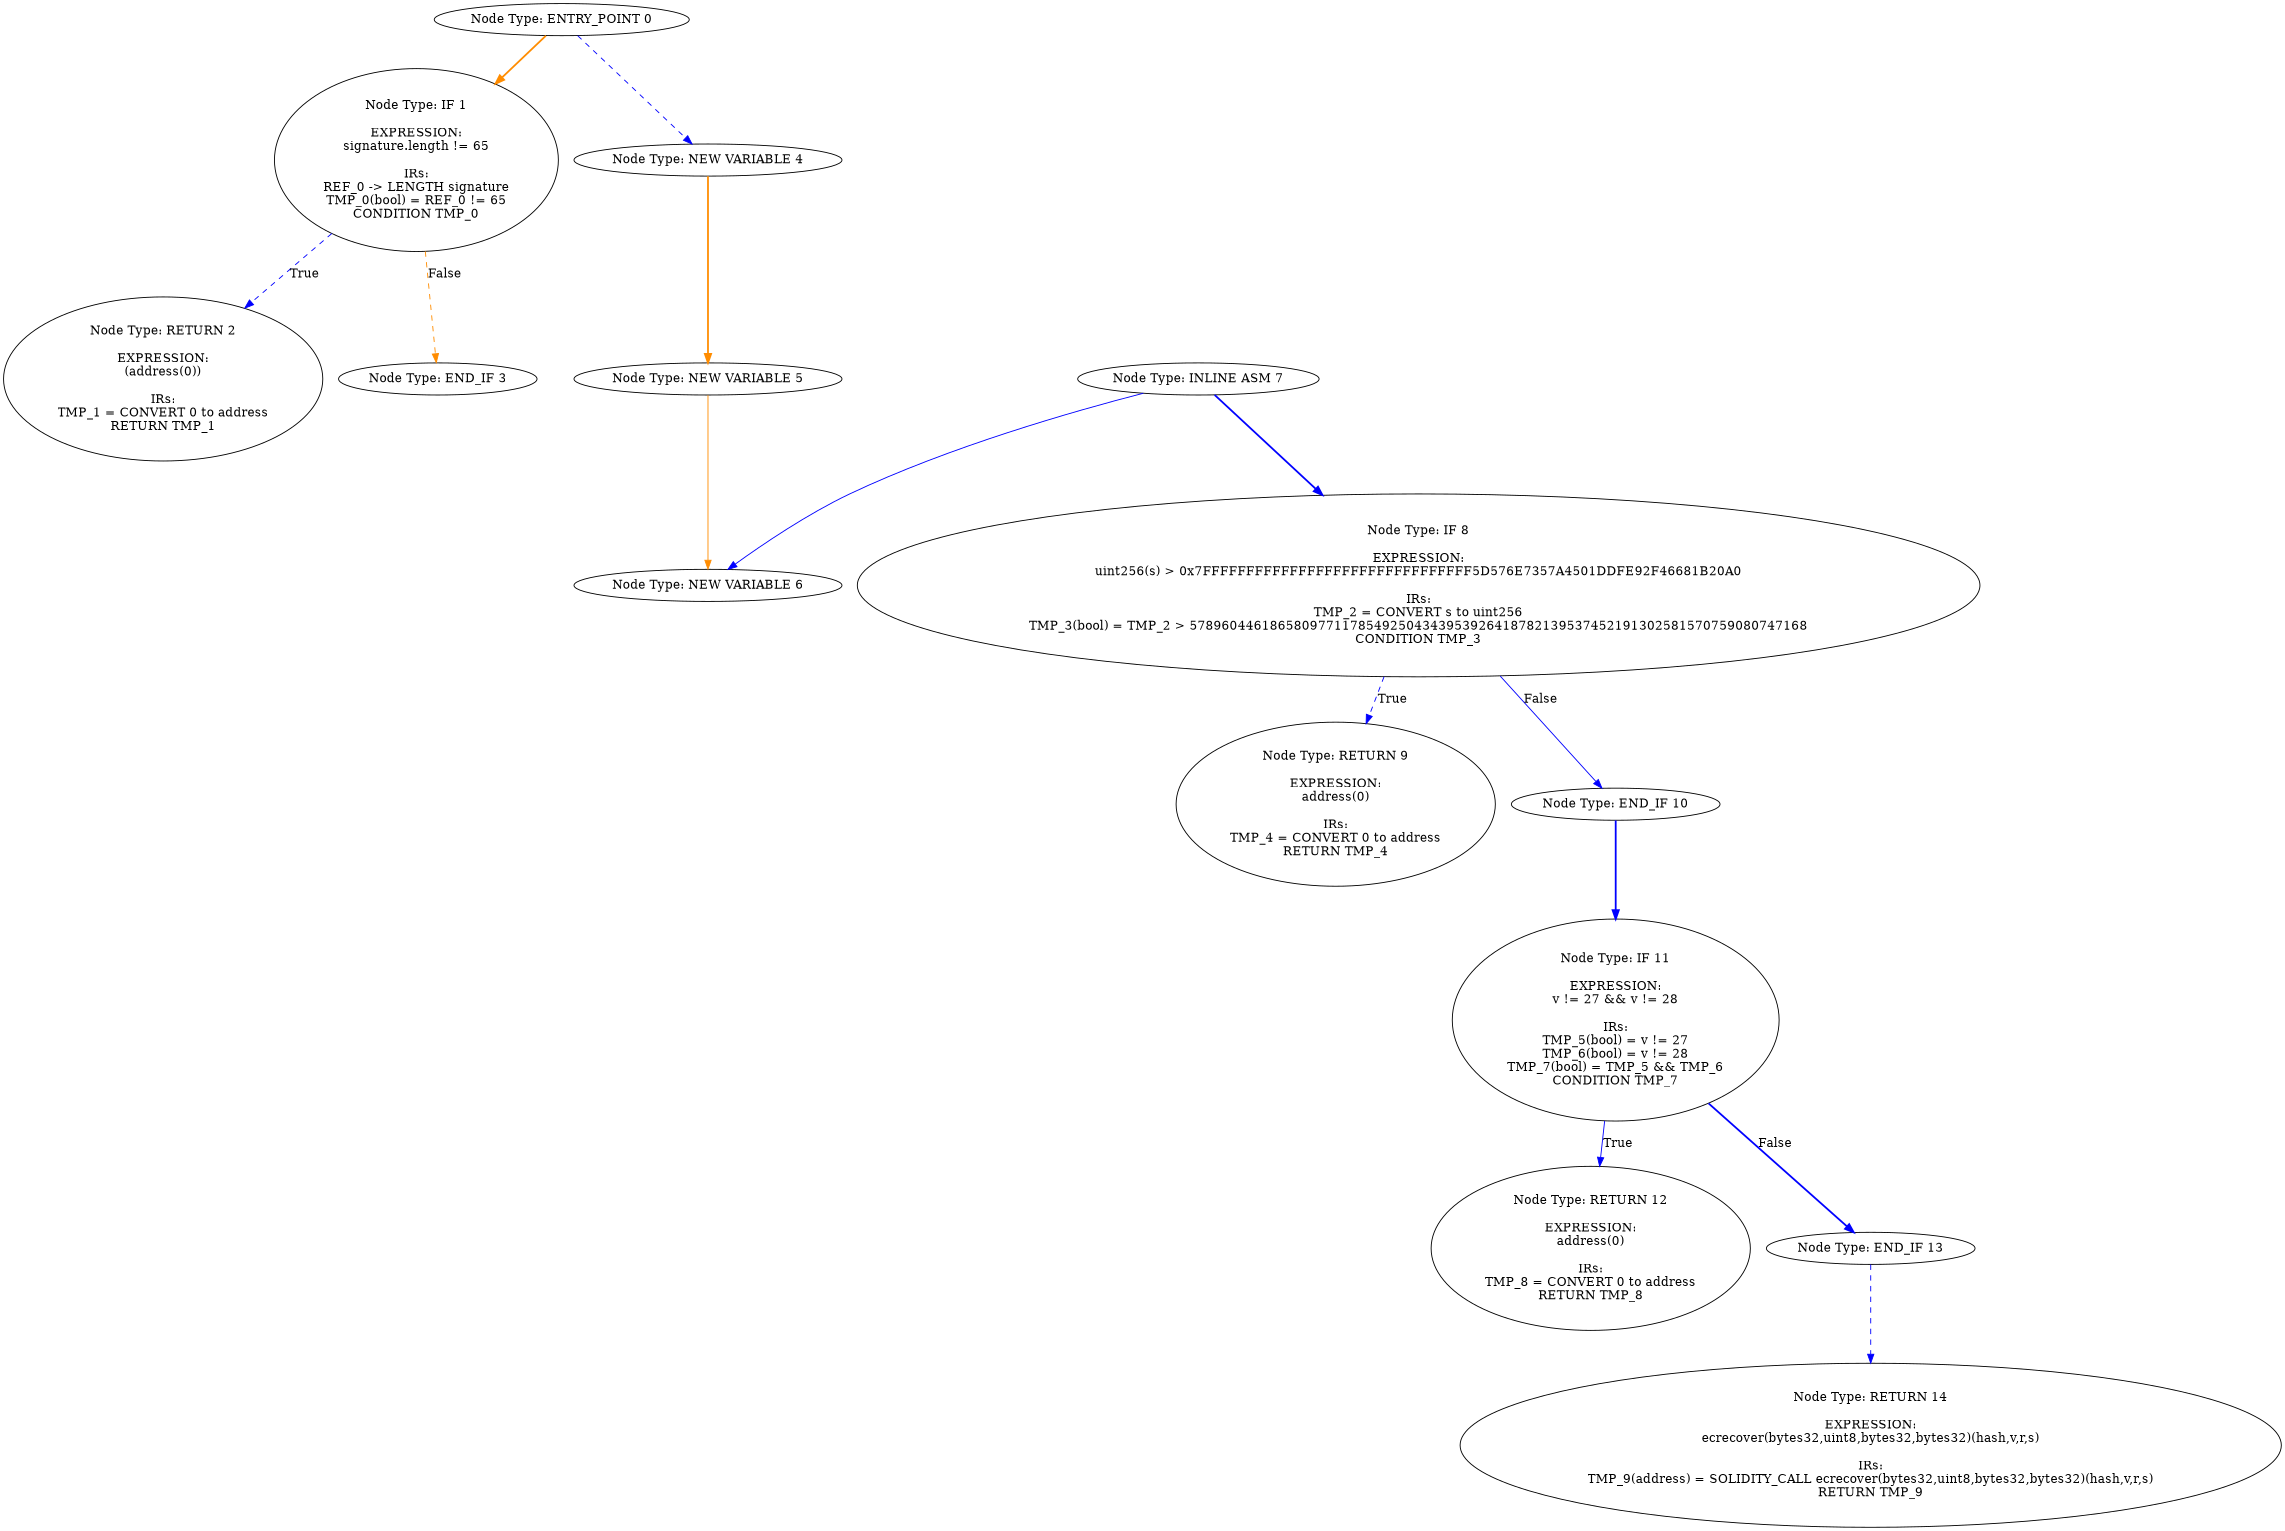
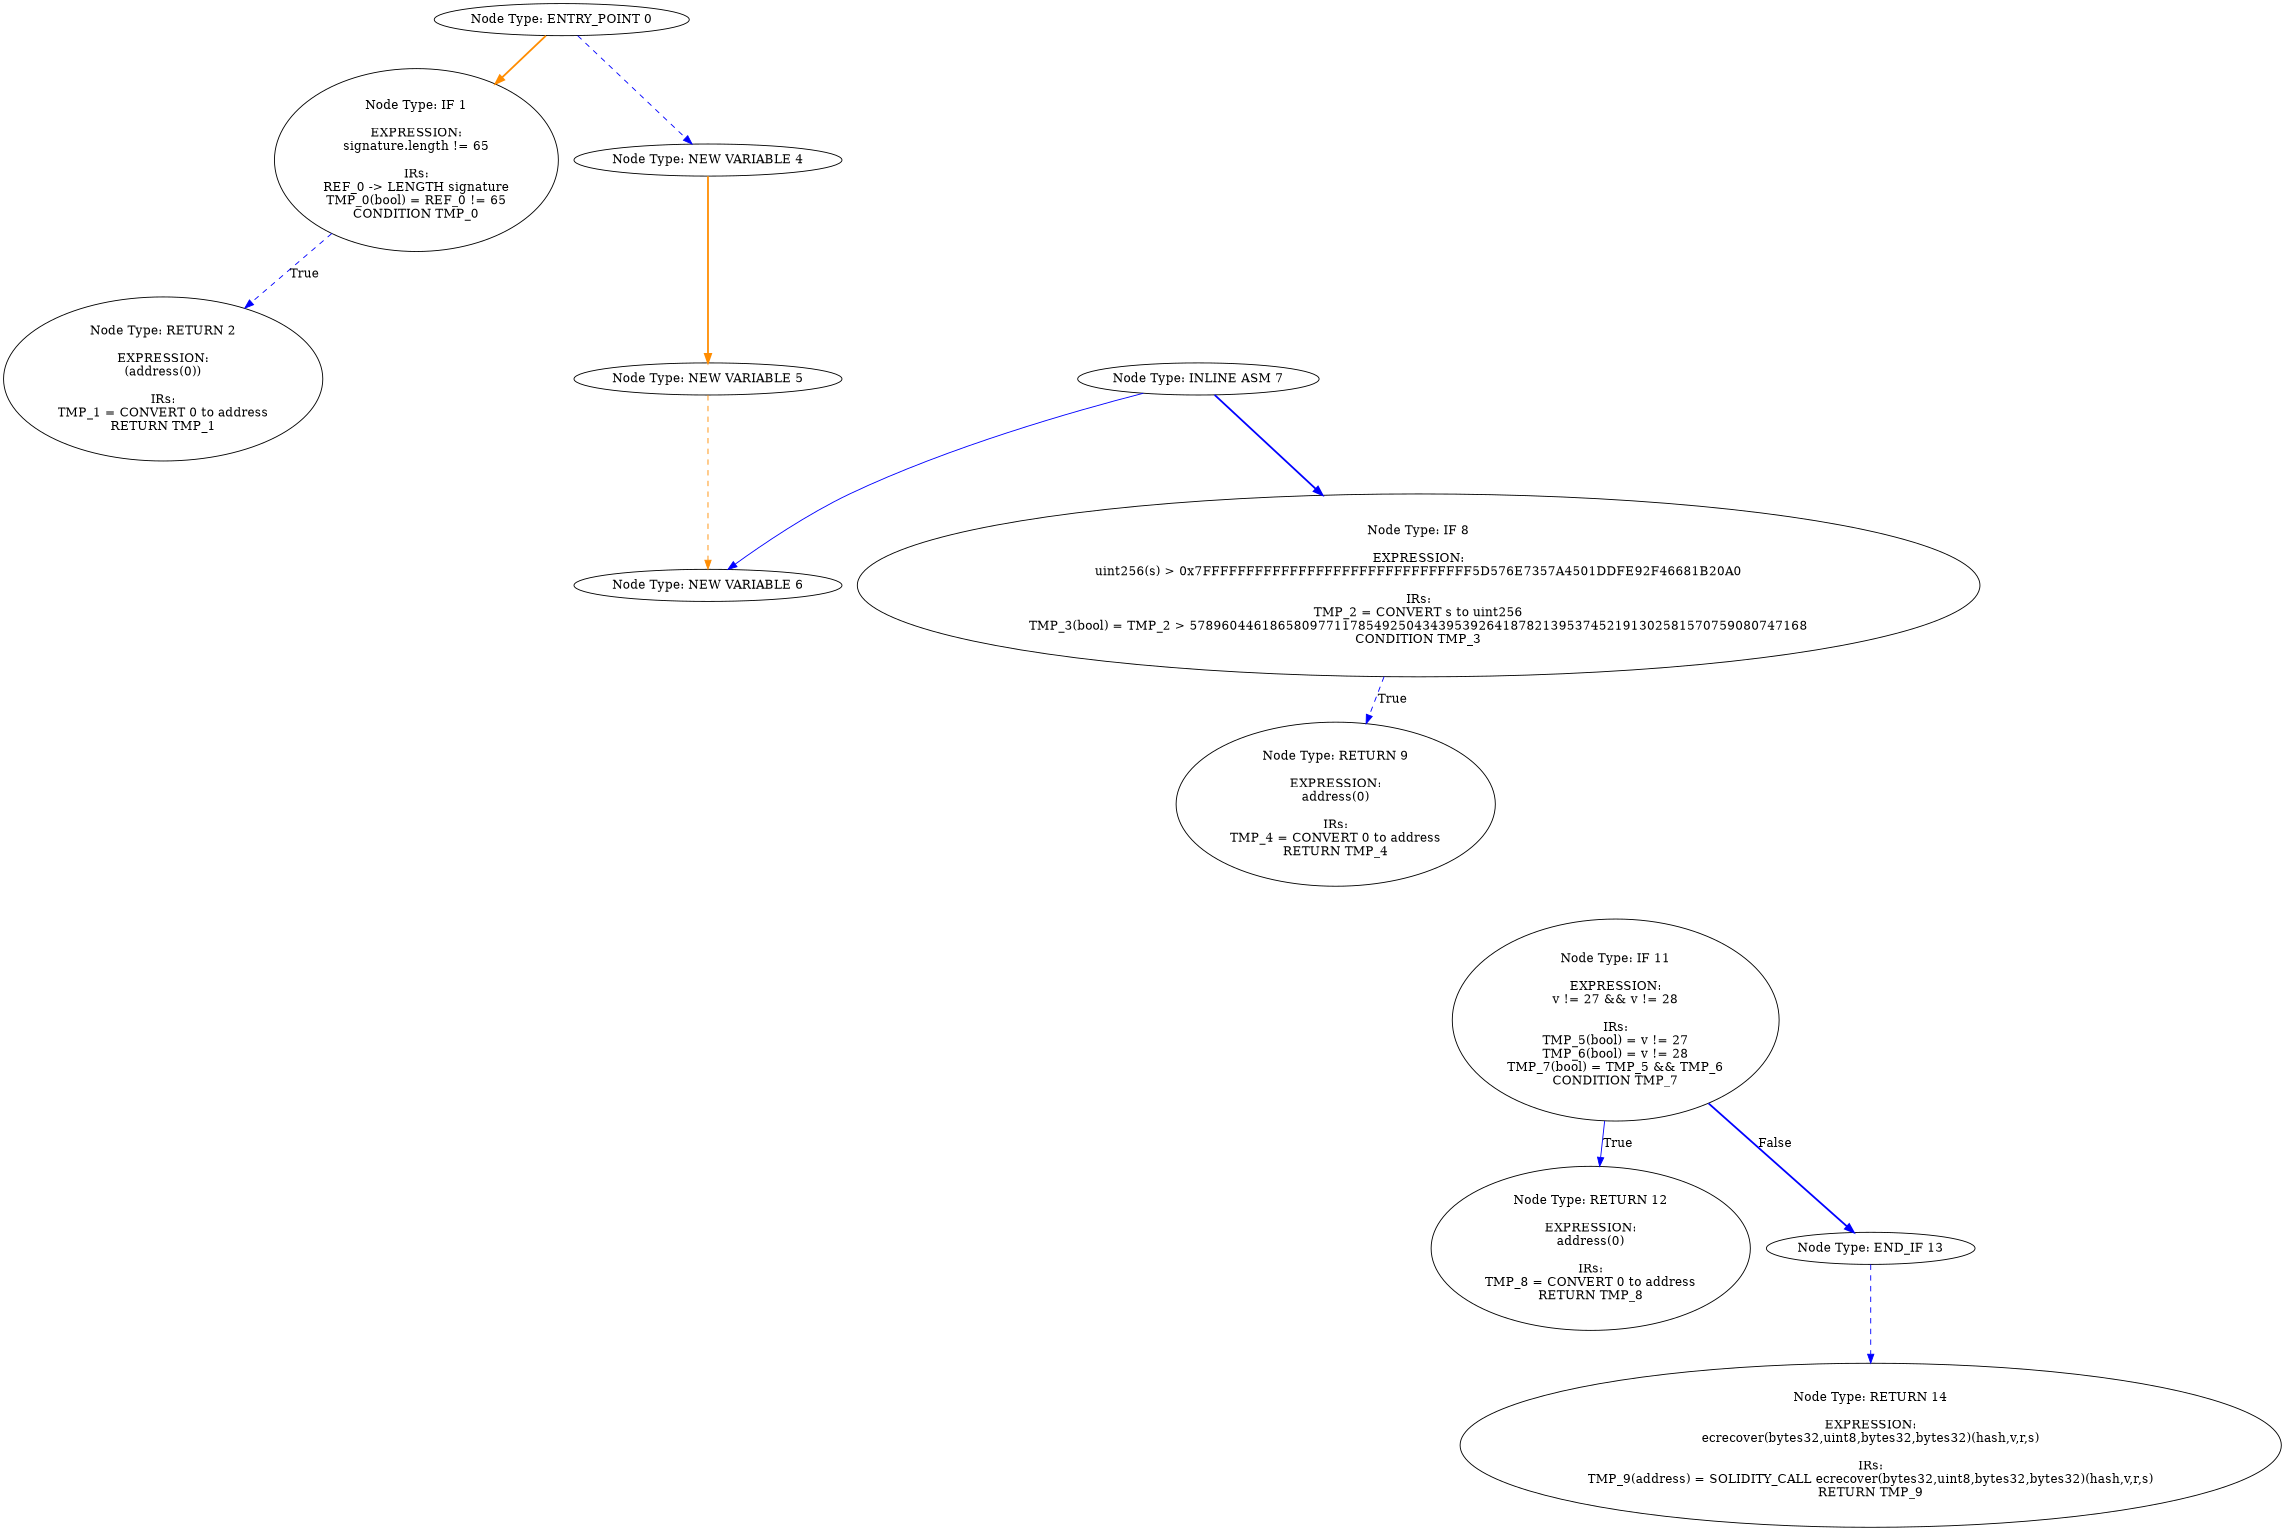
node "Node Type: END_IF 3": removed
edge "Node Type: NEW VARIABLE 5" -> "Node Type: NEW VARIABLE 6": style solid -> dashed
node "Node Type: END_IF 10": removed
